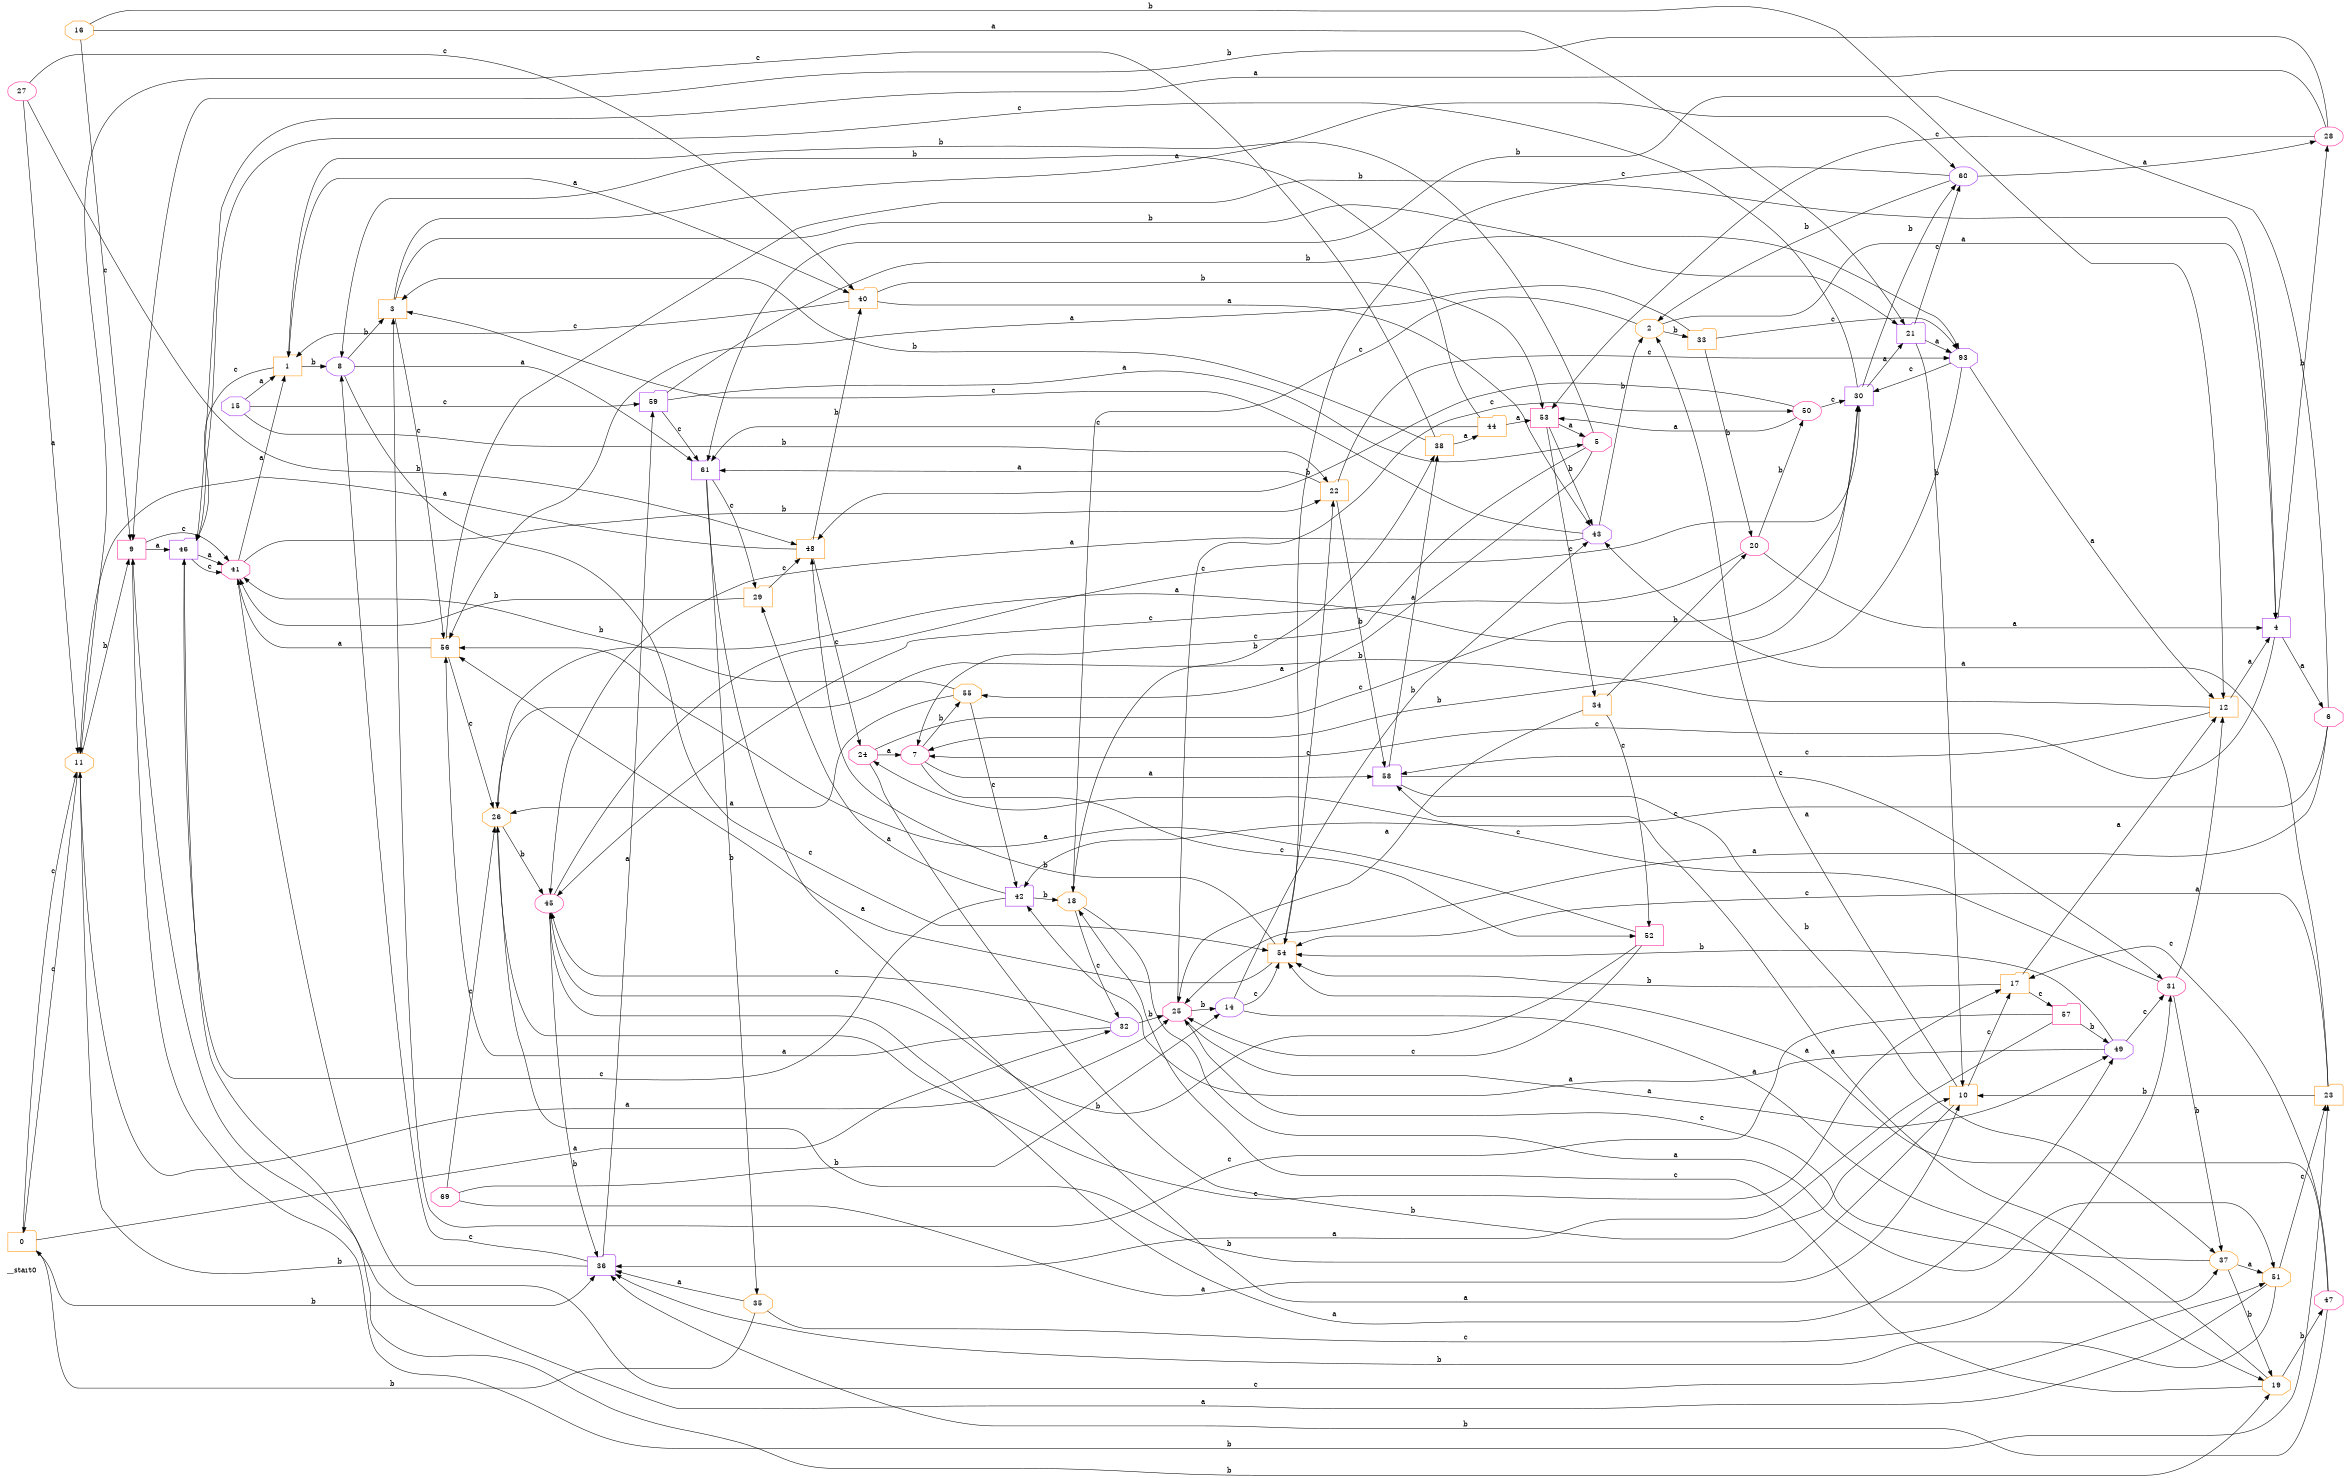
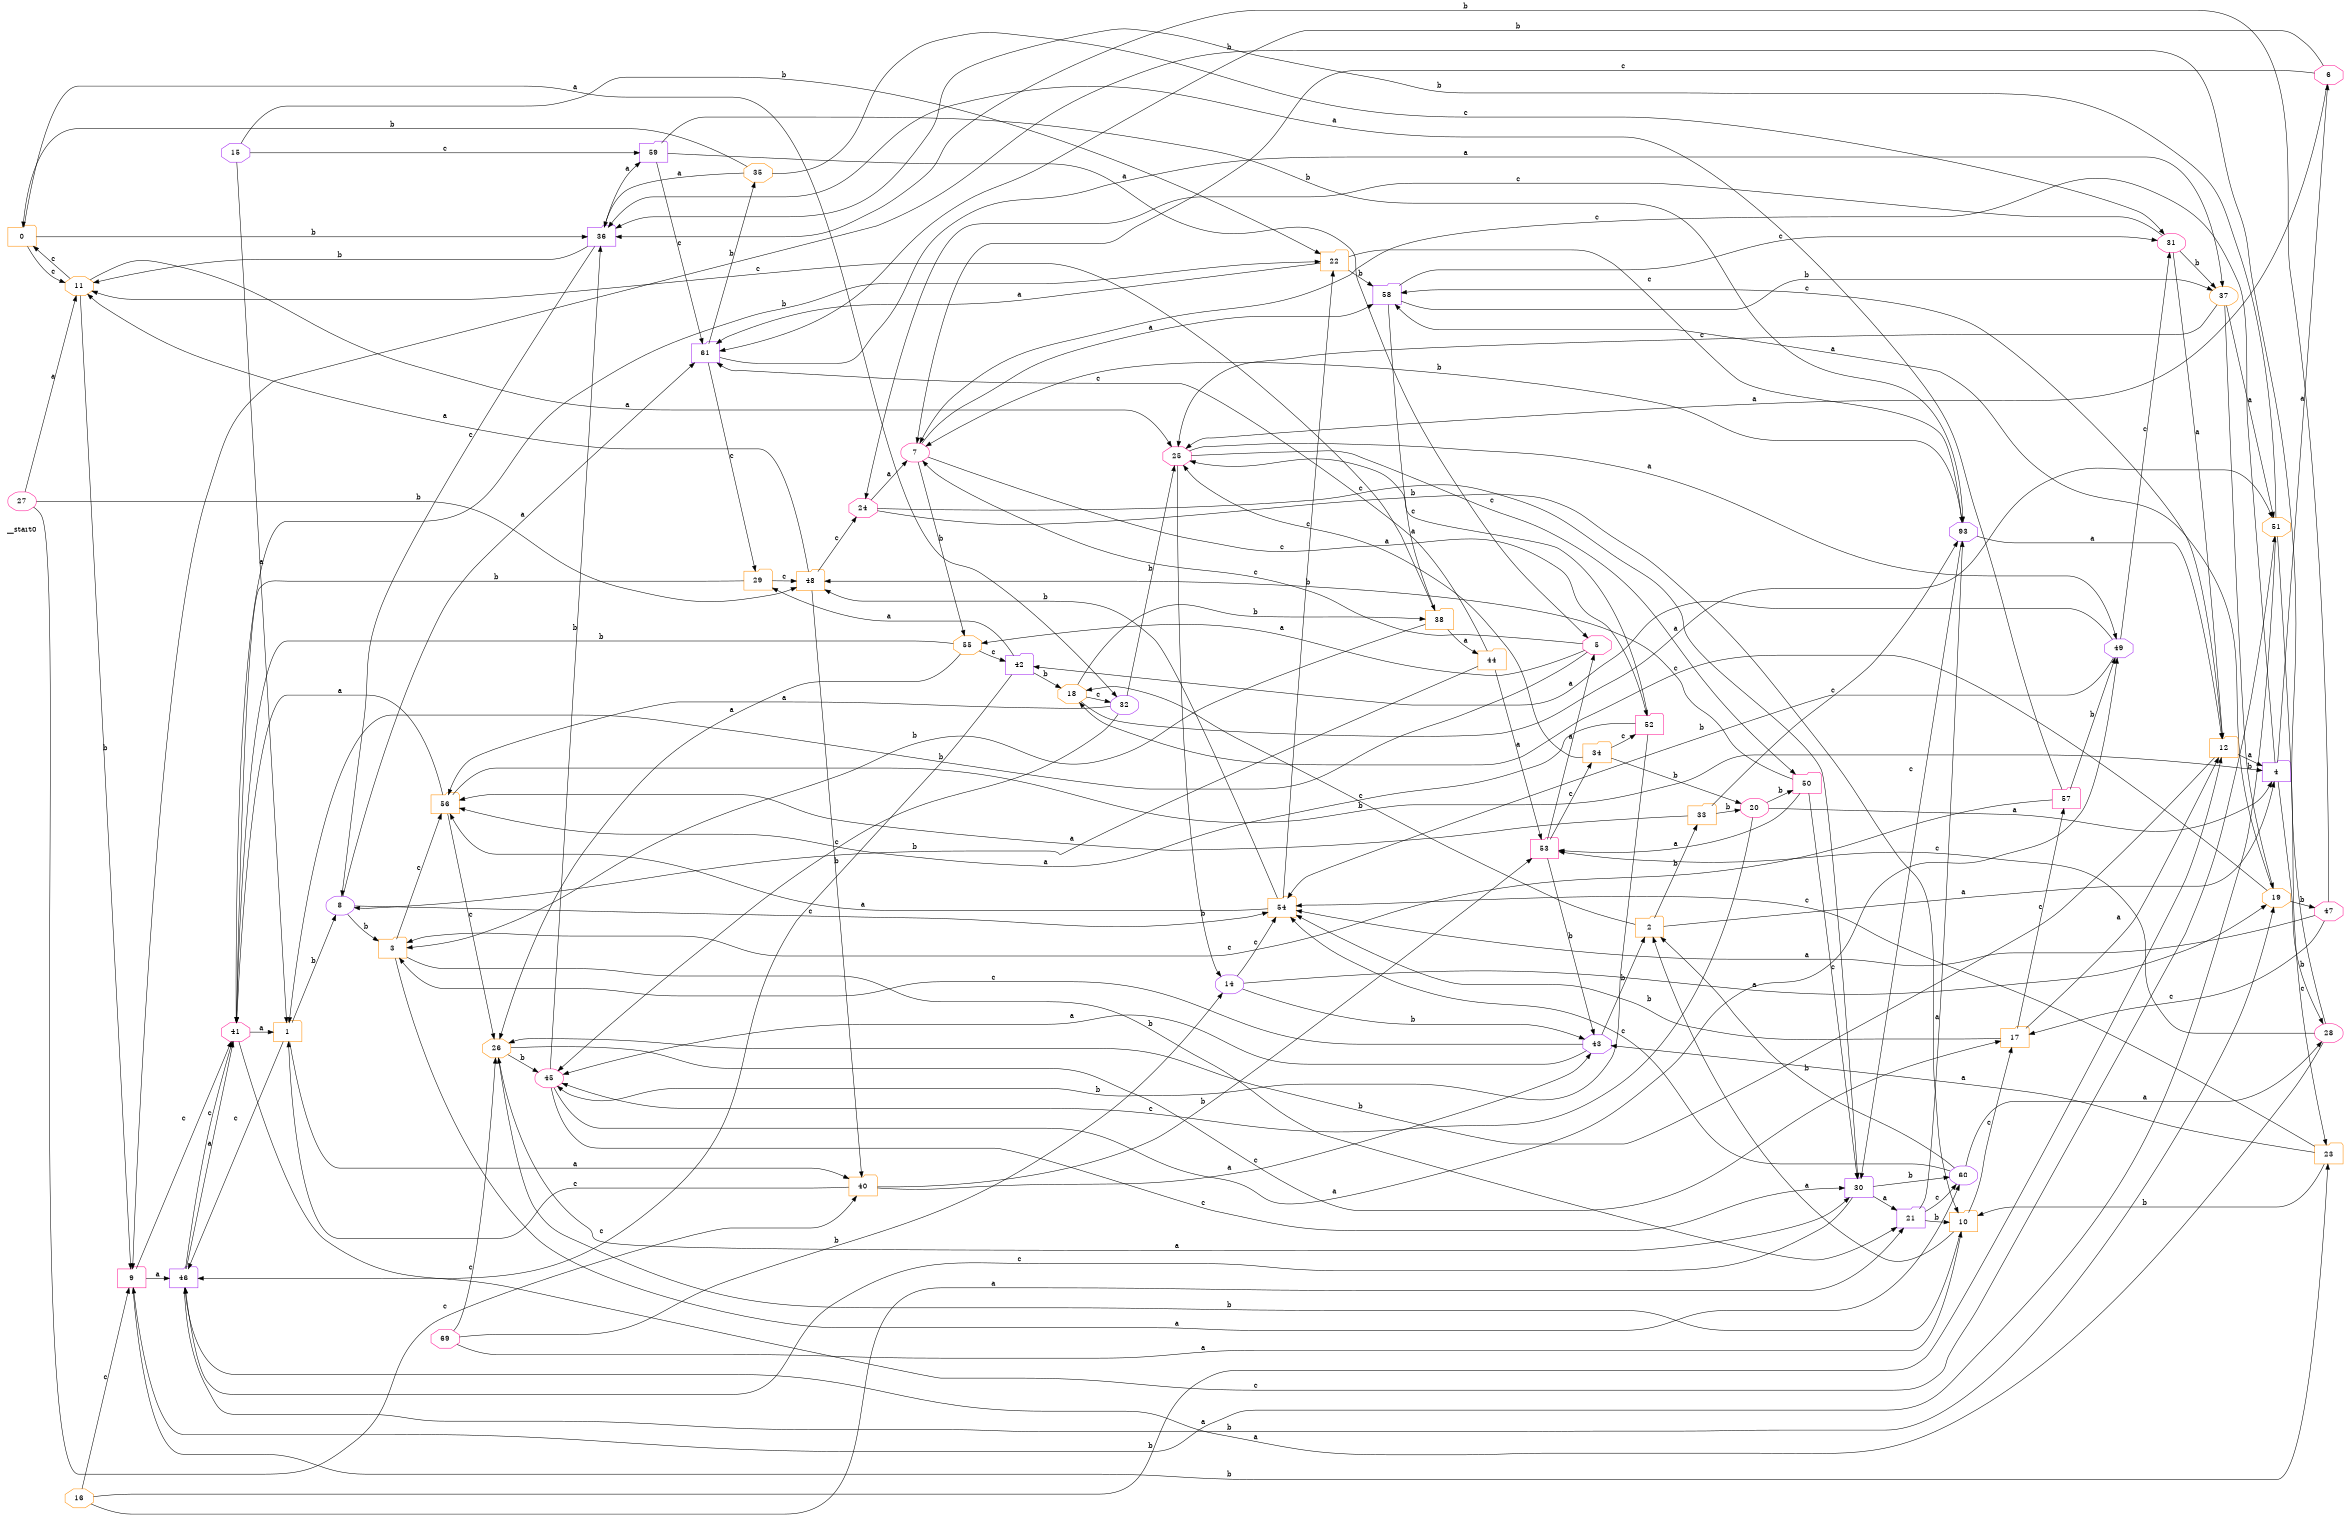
node "2": shape octagon -> folder
node "50": shape octagon -> folder
edge "6" -> "42": now "6" -> "7"
